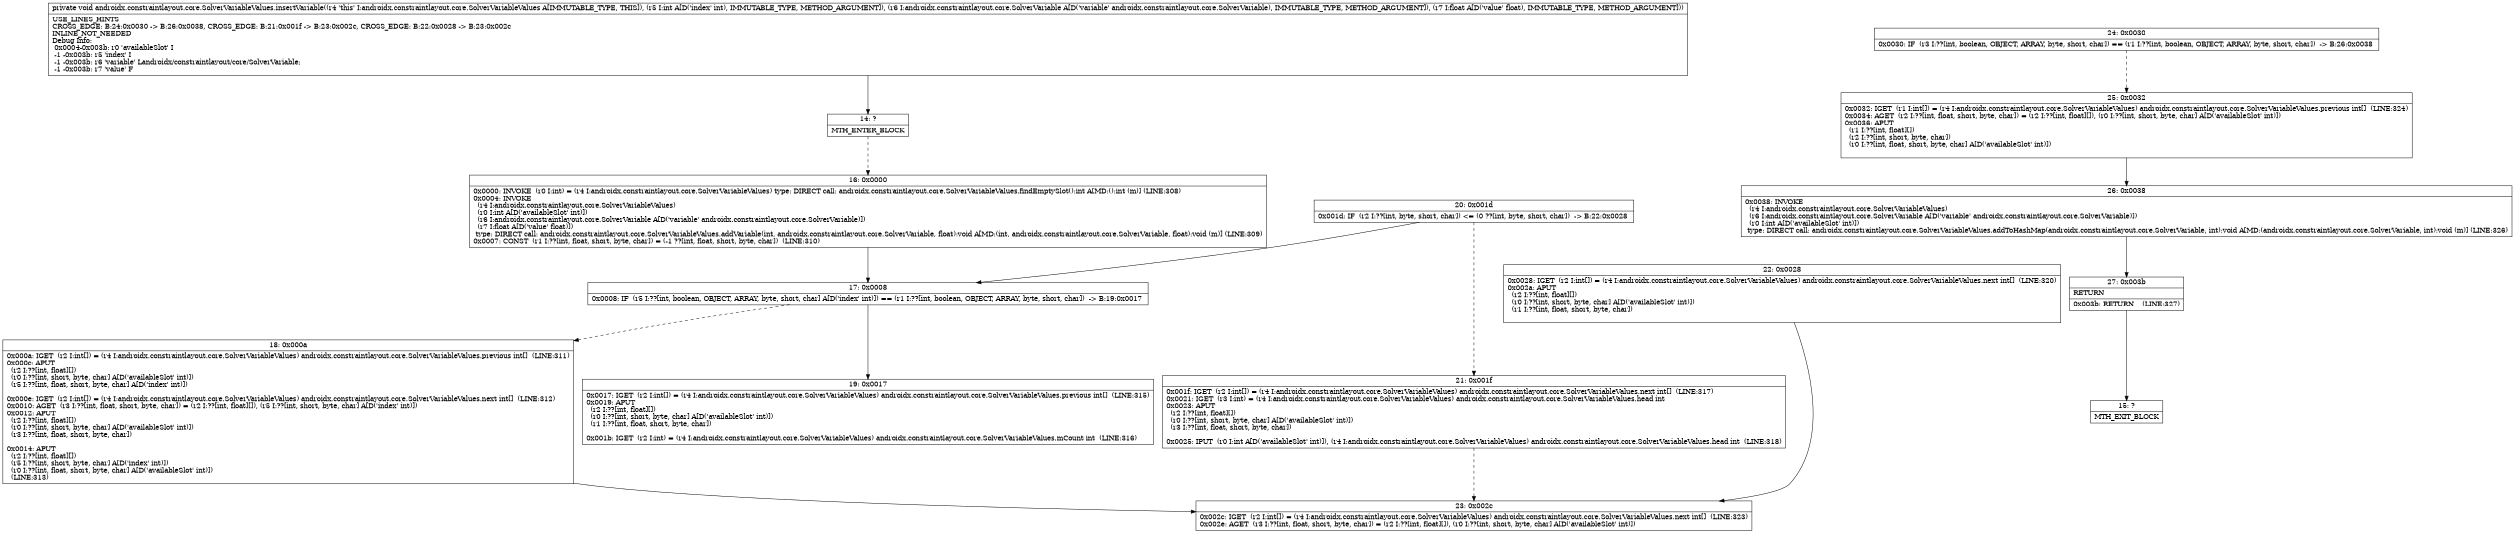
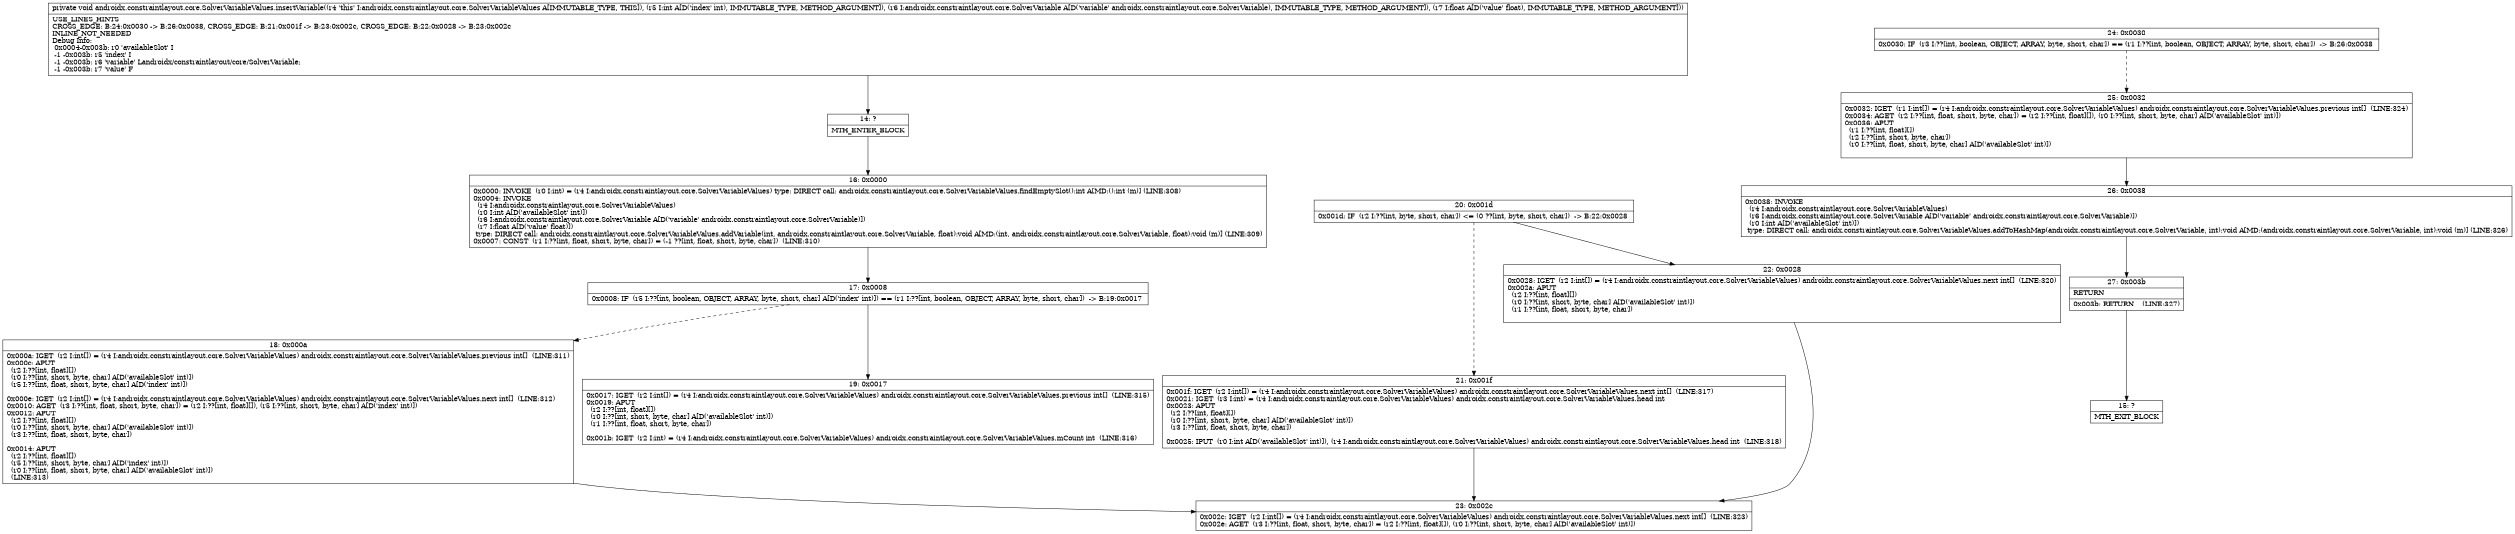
edge "14: ?" -> "16: 0x0000": style dashed -> solid
edge "20: 0x001d" -> "17: 0x0008": now "20: 0x001d" -> "22: 0x0028"
edge "21: 0x001f" -> "23: 0x002c": style dashed -> solid
